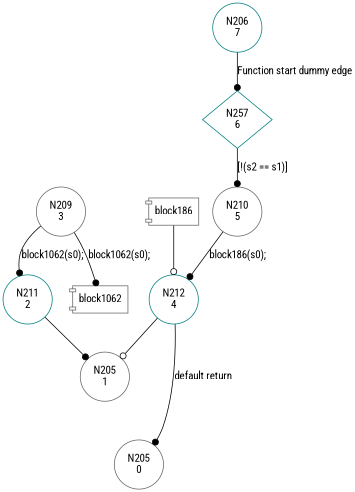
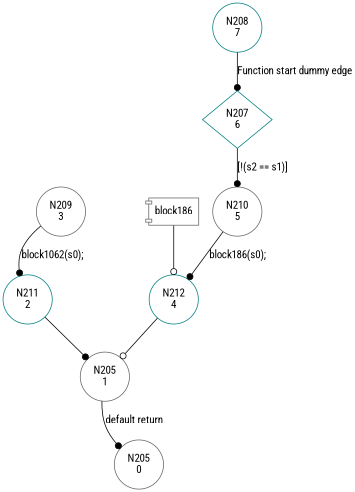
node "N206 7": label "N206 7" -> "N208 7"
node "N257 6": label "N257 6" -> "N207 6"
node "block1062": removed
edge "N212 4" -> "N205 0": now "N205 1" -> "N205 0"
